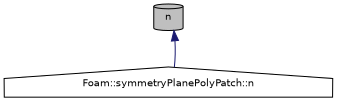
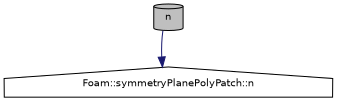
edge "Foam::symmetryPlanePolyPatch::n" -> "n": reversed
